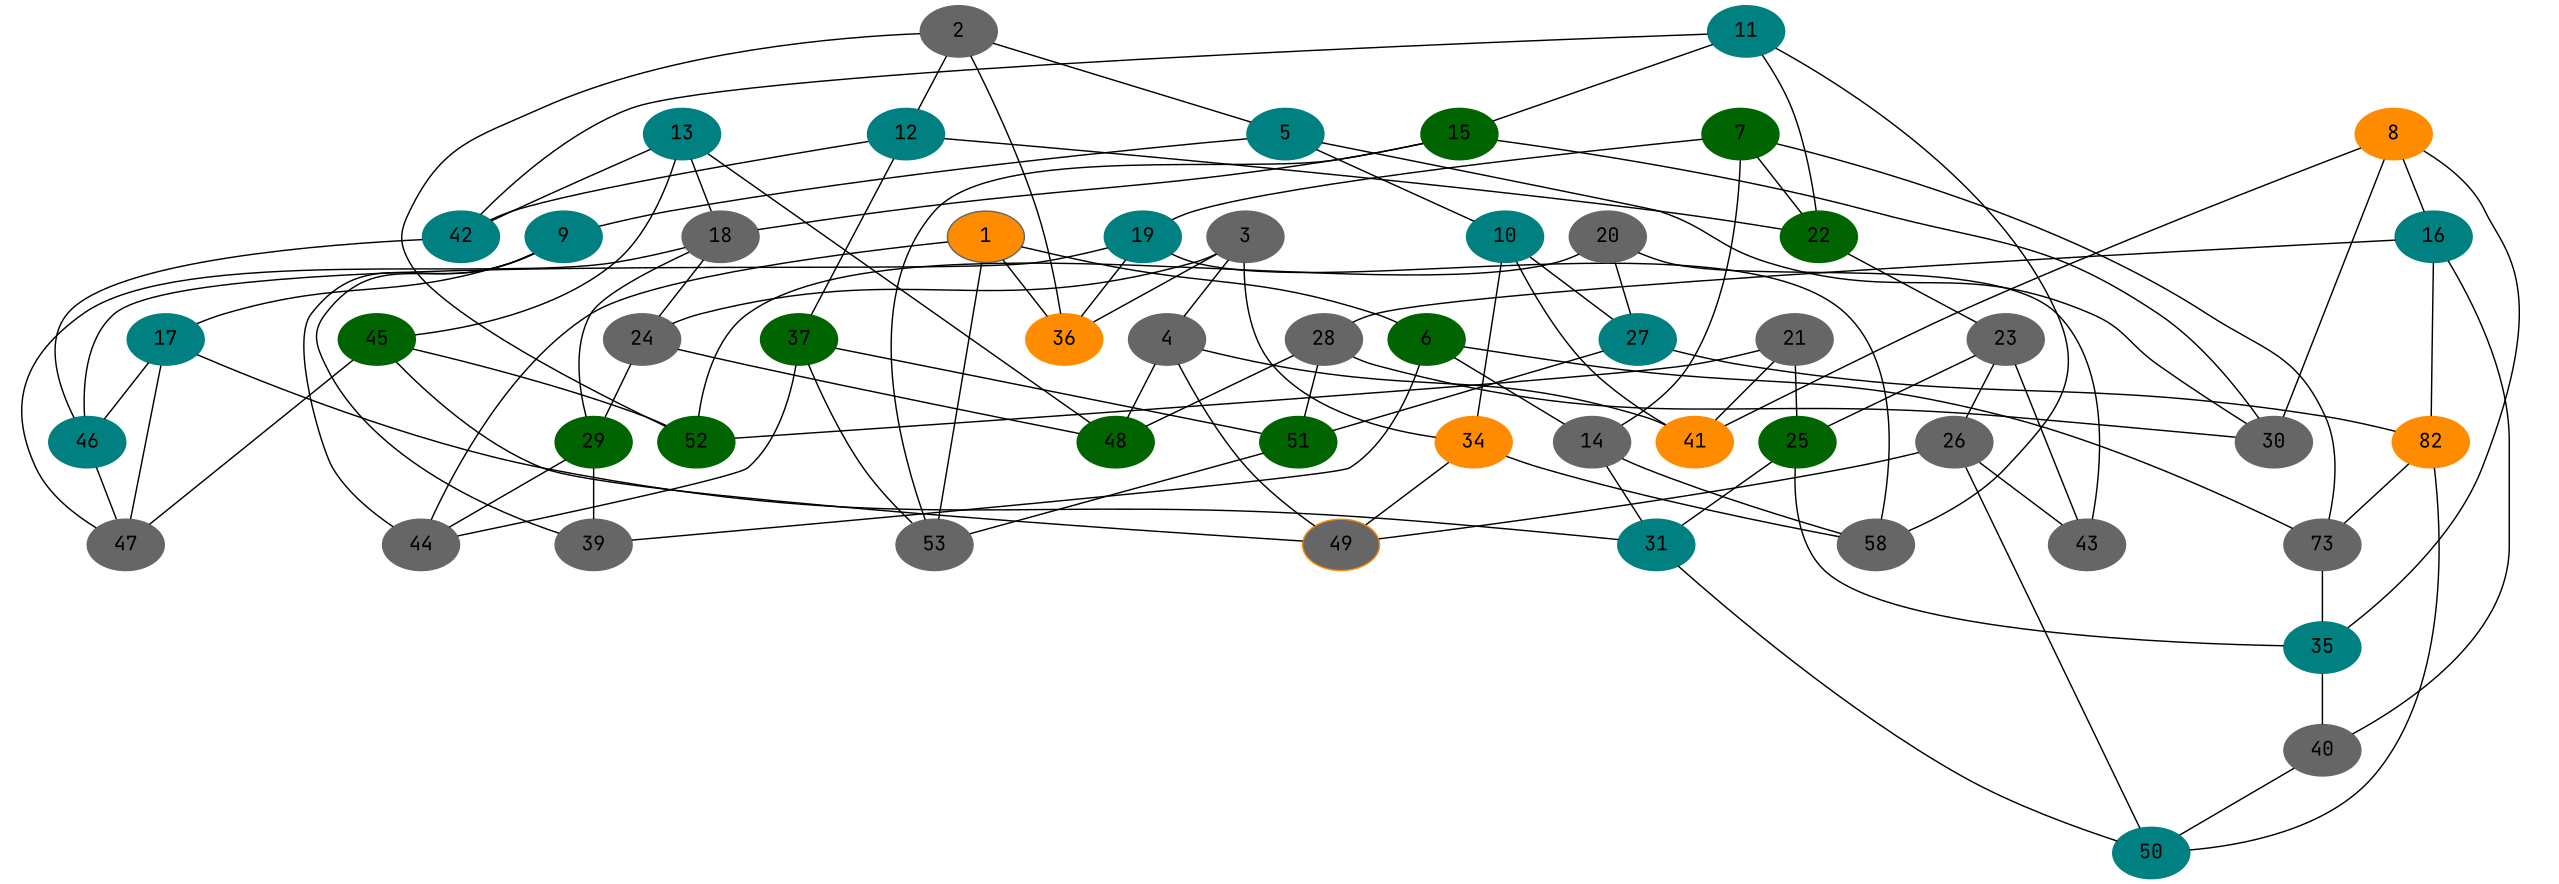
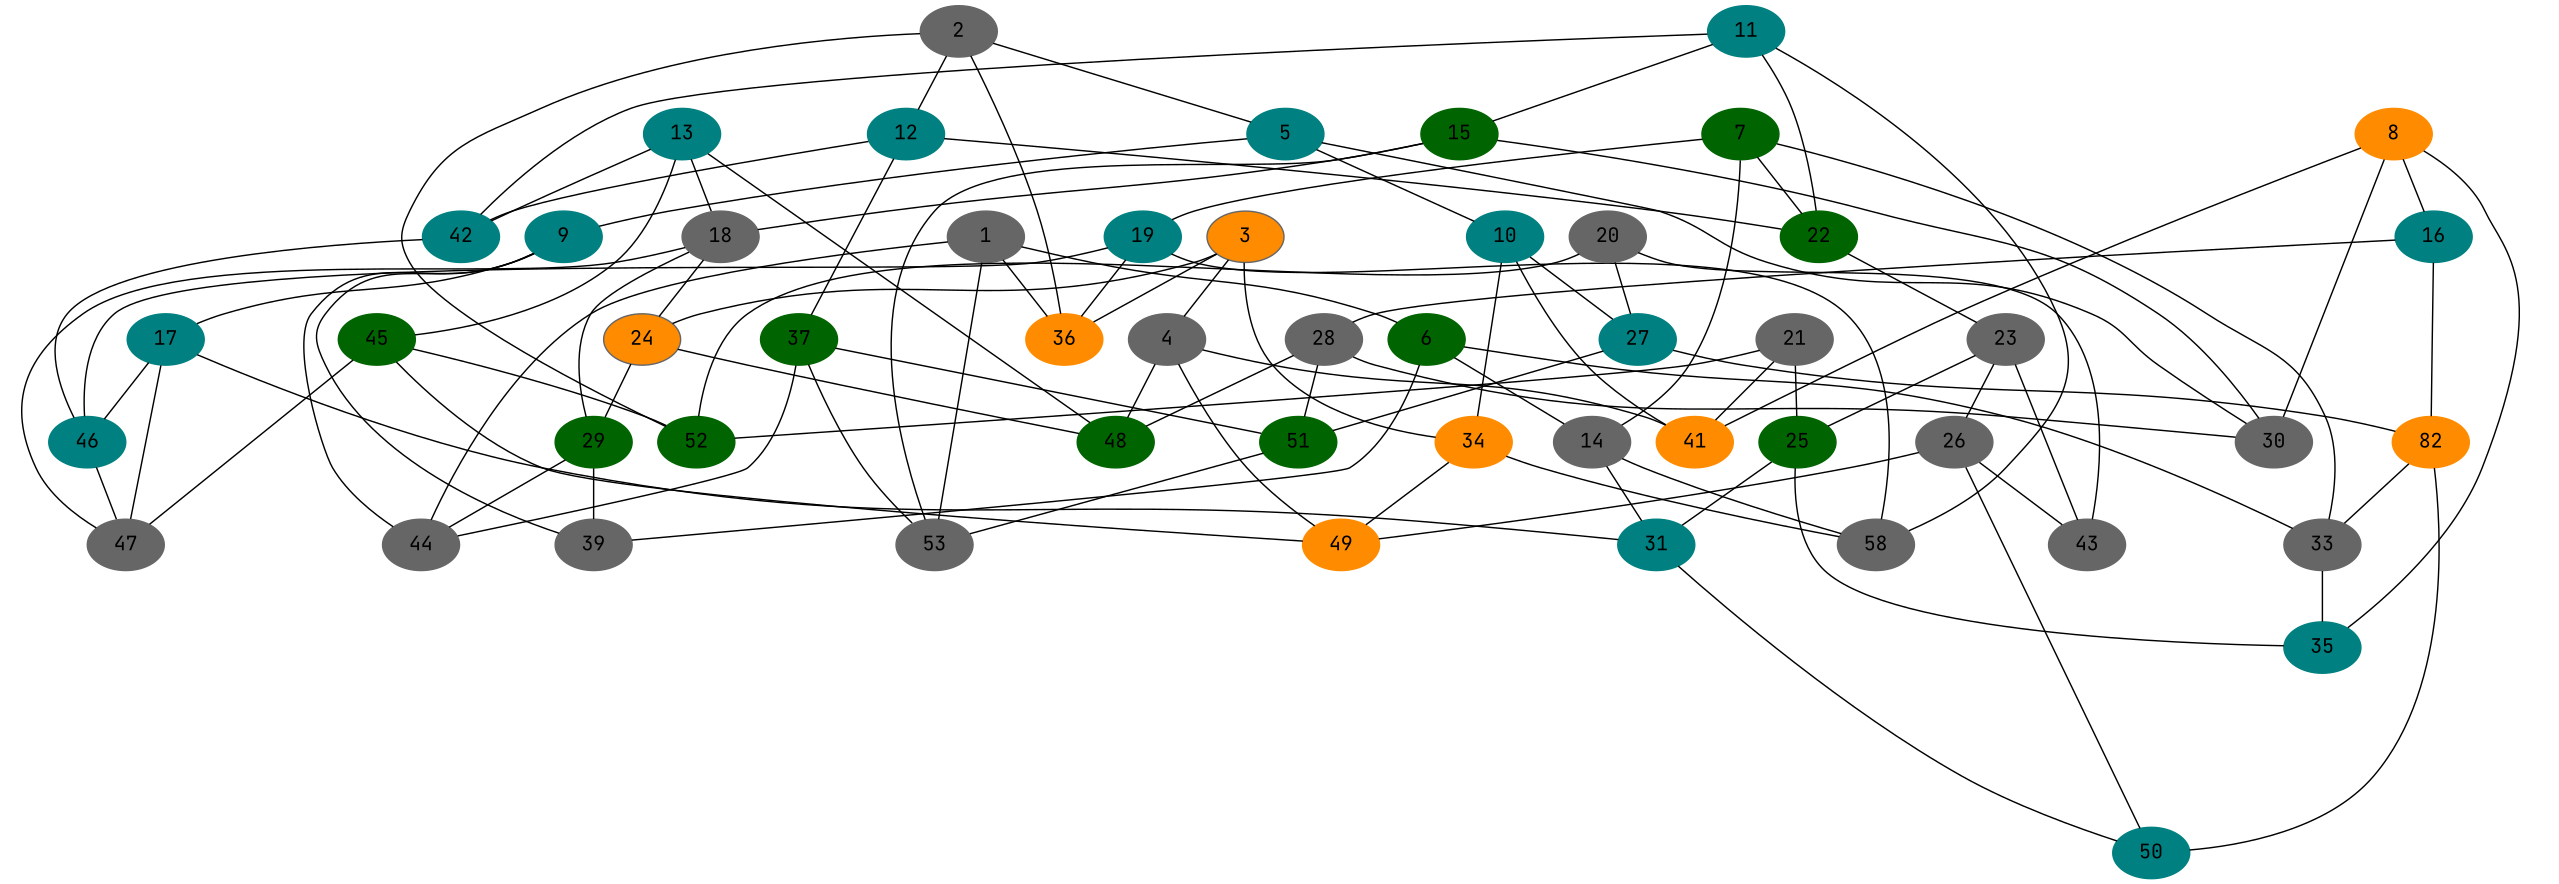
node "1": fillcolor darkorange -> gray40
node "3": fillcolor gray40 -> darkorange
node "24": fillcolor gray40 -> darkorange
node "49": fillcolor gray40 -> darkorange
node "73": label "73" -> "33"
node "40": removed
